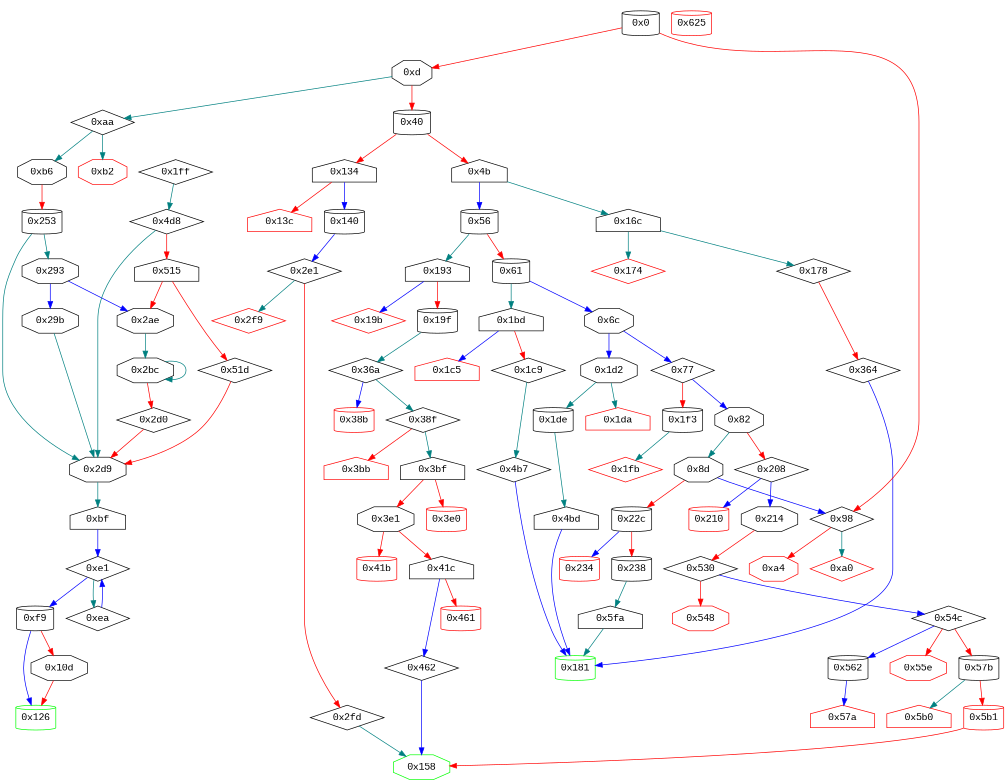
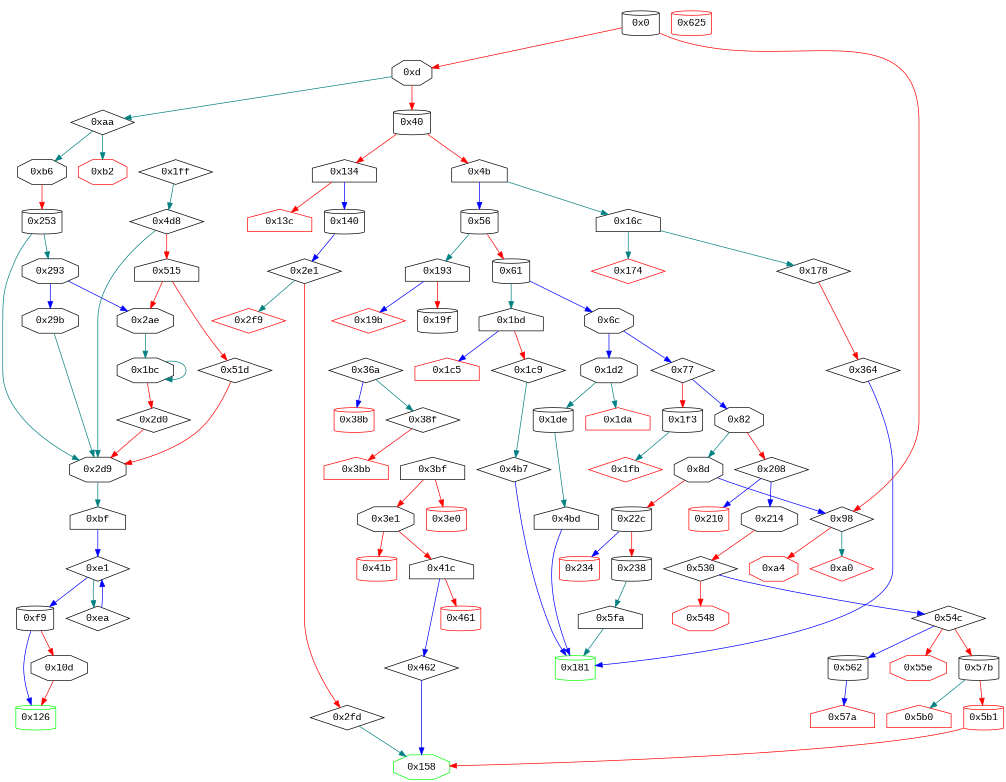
edge "0x19f" -> "0x36a": removed
node "0x2bc": label "0x2bc" -> "0x1bc"
edge "0x38f" -> "0x3bf": removed
